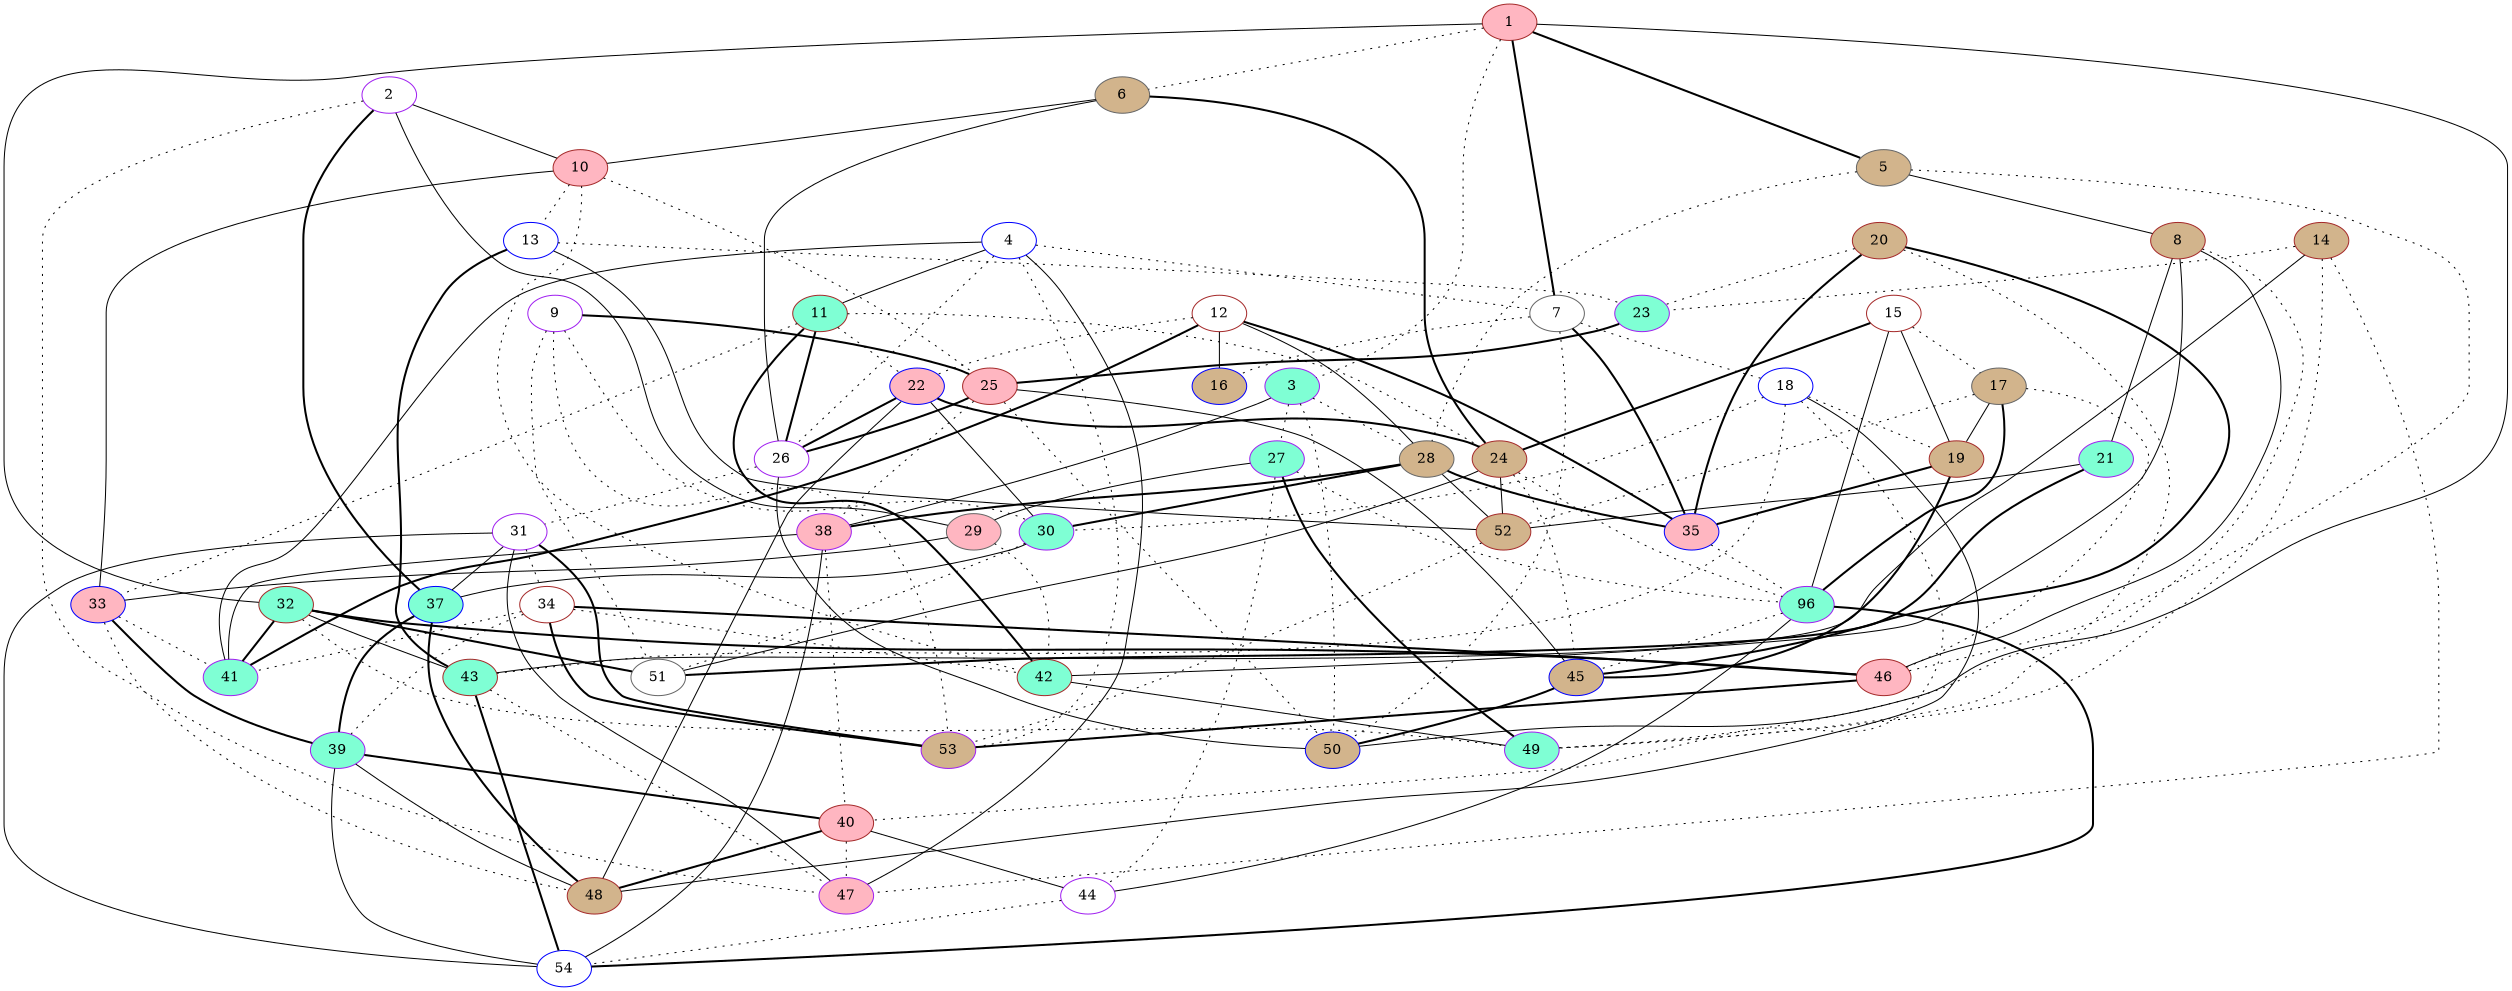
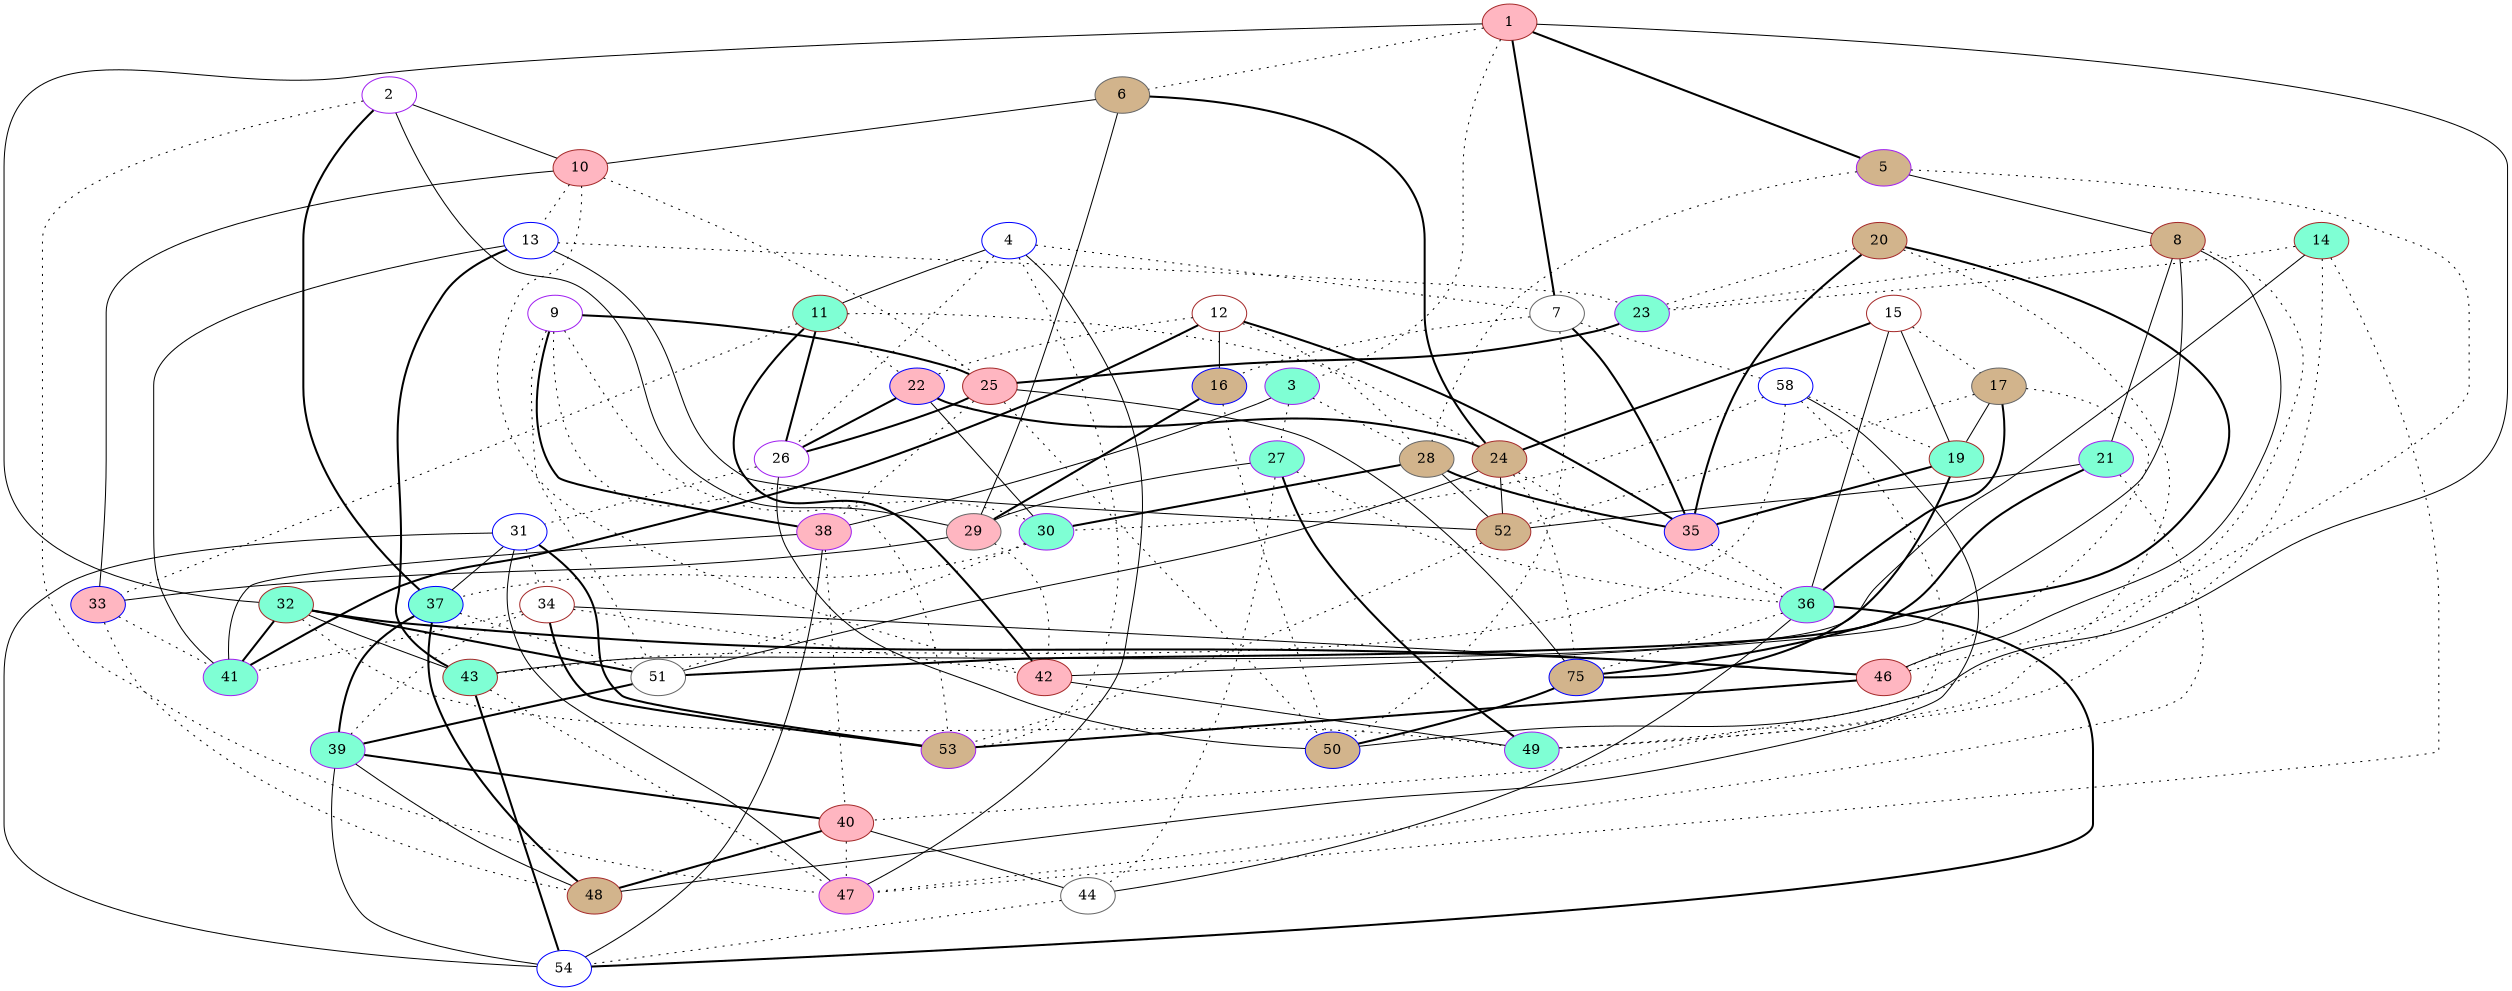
node "5": color gray40 -> purple
edge "6" -- "26": now "6" -- "29"
node "14": fillcolor tan -> aquamarine
edge "8" -- "23": added
edge "4" -- "41": now "13" -- "41"
edge "12" -- "28": style solid -> dotted
node "18": label "18" -> "58"
edge "16" -- "29": added
node "19": fillcolor tan -> aquamarine
edge "28" -- "38": now "9" -- "38"
node "31": color purple -> blue
edge "3" -- "50": now "16" -- "50"
edge "30" -- "37": style solid -> dotted
node "96": label "96" -> "36"
edge "22" -- "48": removed
edge "34" -- "46": style bold -> solid
edge "37" -- "51": added
node "42": fillcolor aquamarine -> lightpink
node "45": label "45" -> "75"
edge "33" -- "39": now "51" -- "39"
edge "21" -- "47": added
node "44": color purple -> gray40
